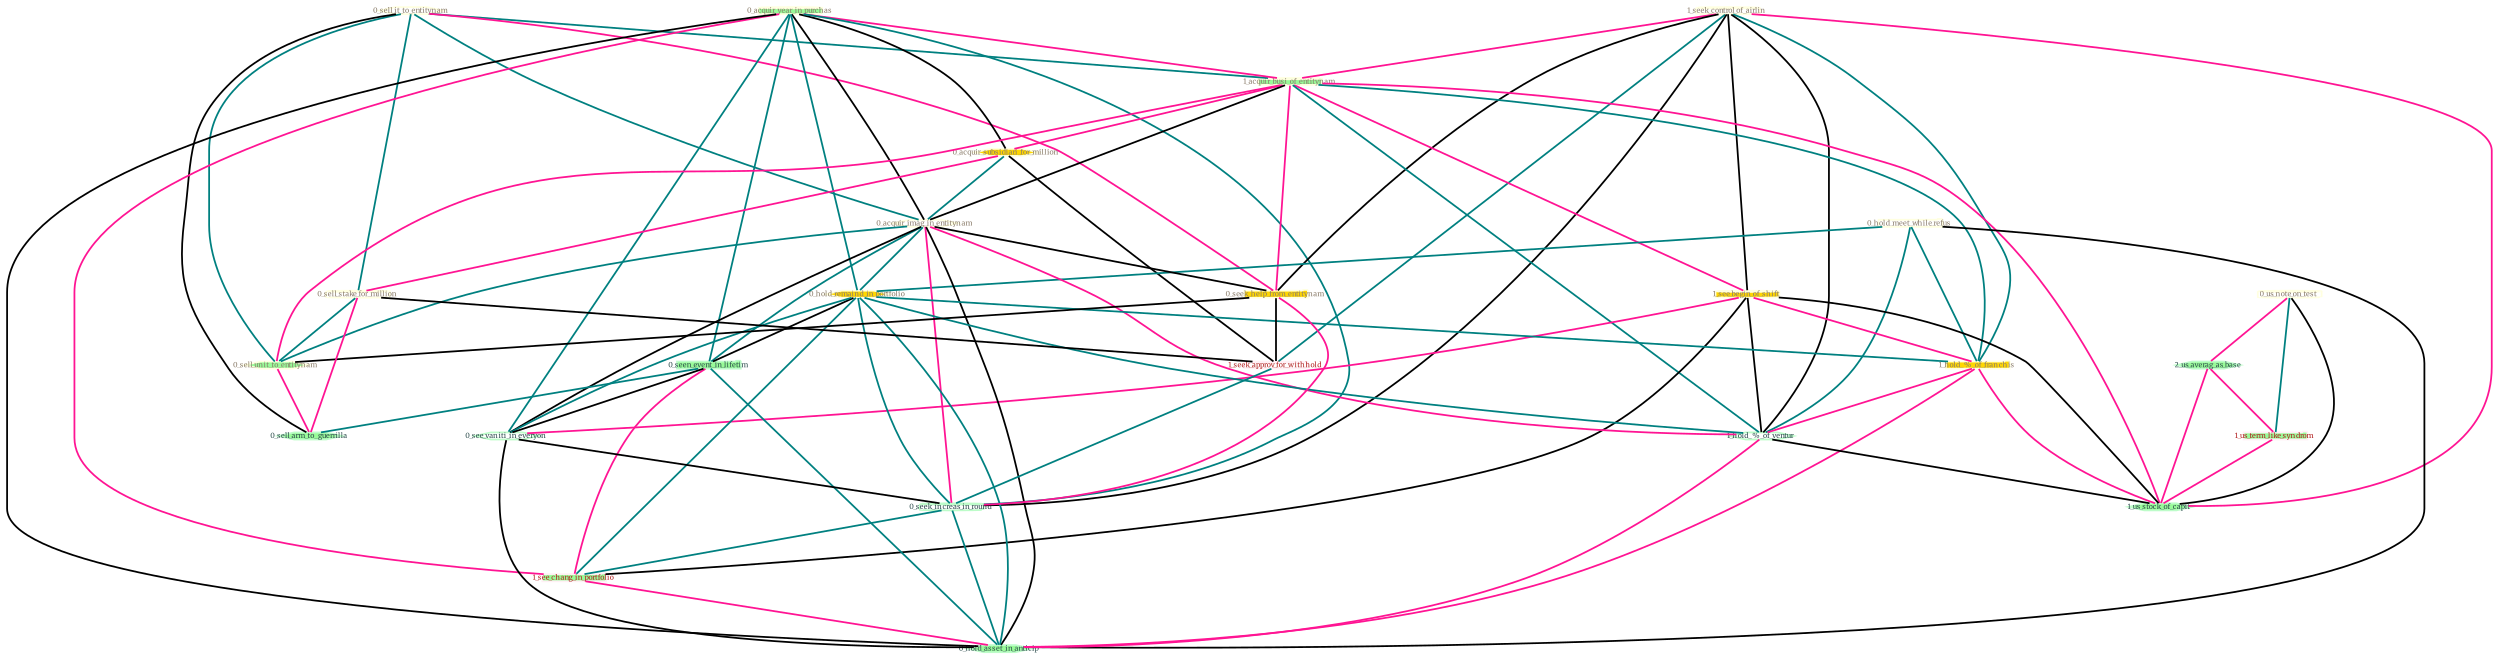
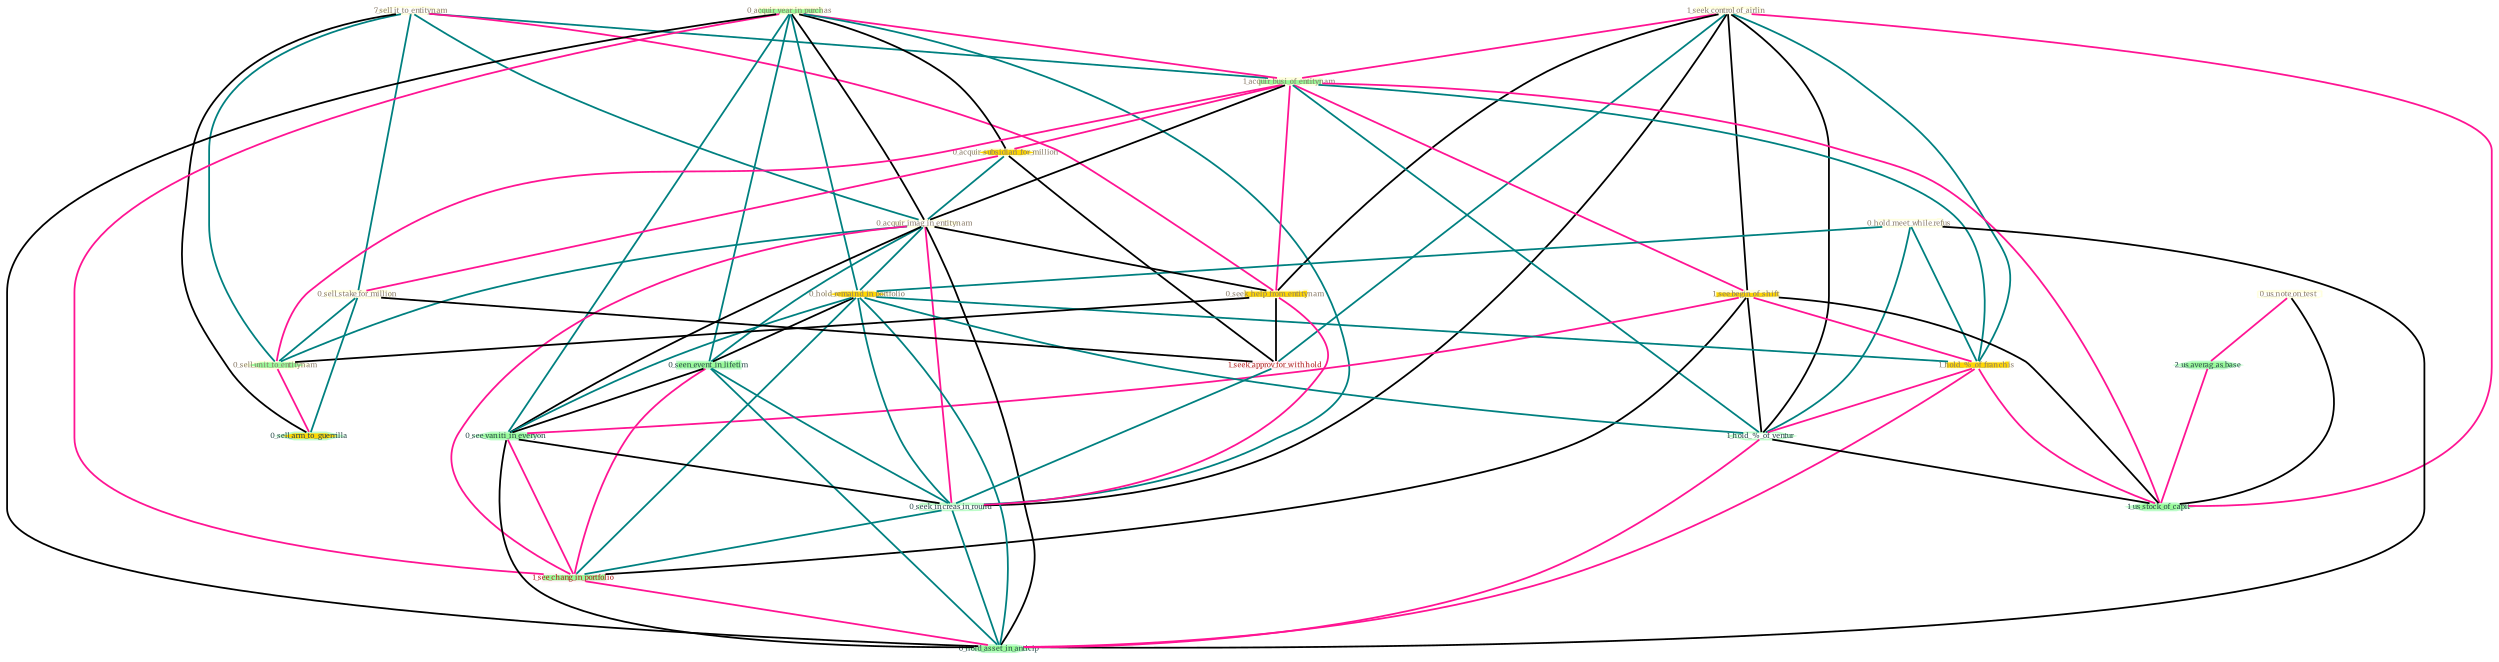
node "0_sell_it_to_entitynam": label "0_sell_it_to_entitynam" -> "7_sell_it_to_entitynam"
edge "0_acquir_imag_in_entitynam" -- "1_hold_%_of_ventur": now "0_acquir_imag_in_entitynam" -- "1_see_chang_in_portfolio"
edge "0_sell_stake_for_million" -- "0_sell_arm_to_guerrilla": color deeppink -> teal
edge "0_seen_event_in_lifetim" -- "0_sell_arm_to_guerrilla": now "0_seen_event_in_lifetim" -- "0_seek_increas_in_round"
node "0_sell_arm_to_guerrilla": fillcolor palegreen -> gold
node "0_see_vaniti_in_everyon": fillcolor white -> palegreen
node "1_us_term_like_syndrom": removed
edge "0_see_vaniti_in_everyon" -- "1_see_chang_in_portfolio": added
